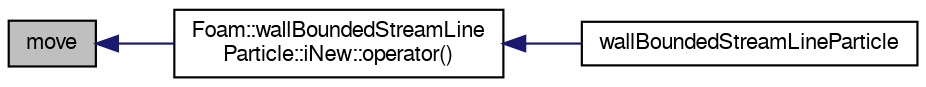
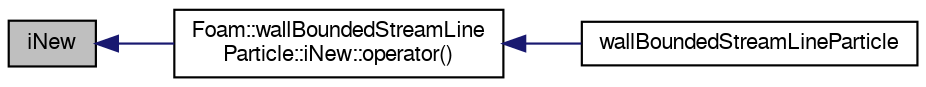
node "move": label "move" -> "iNew"
